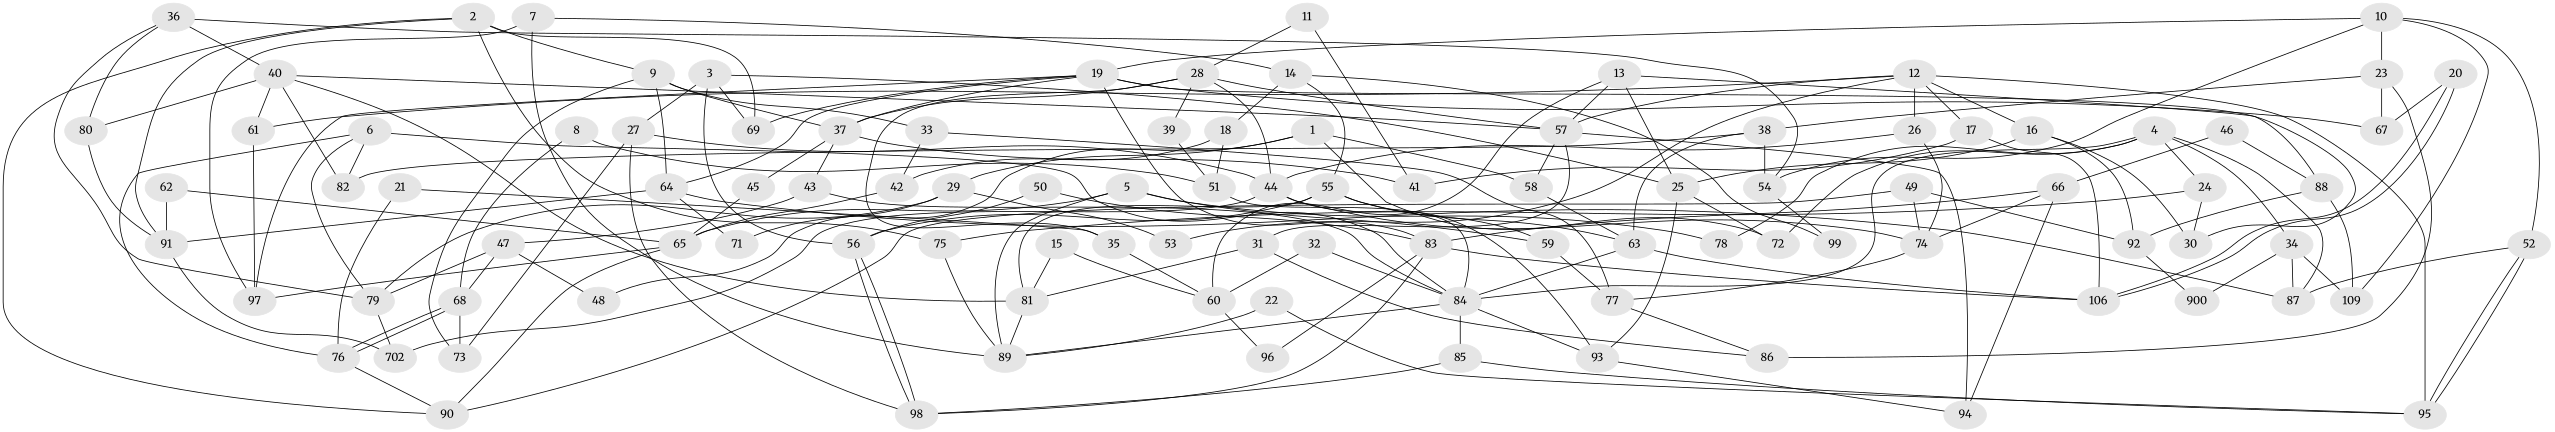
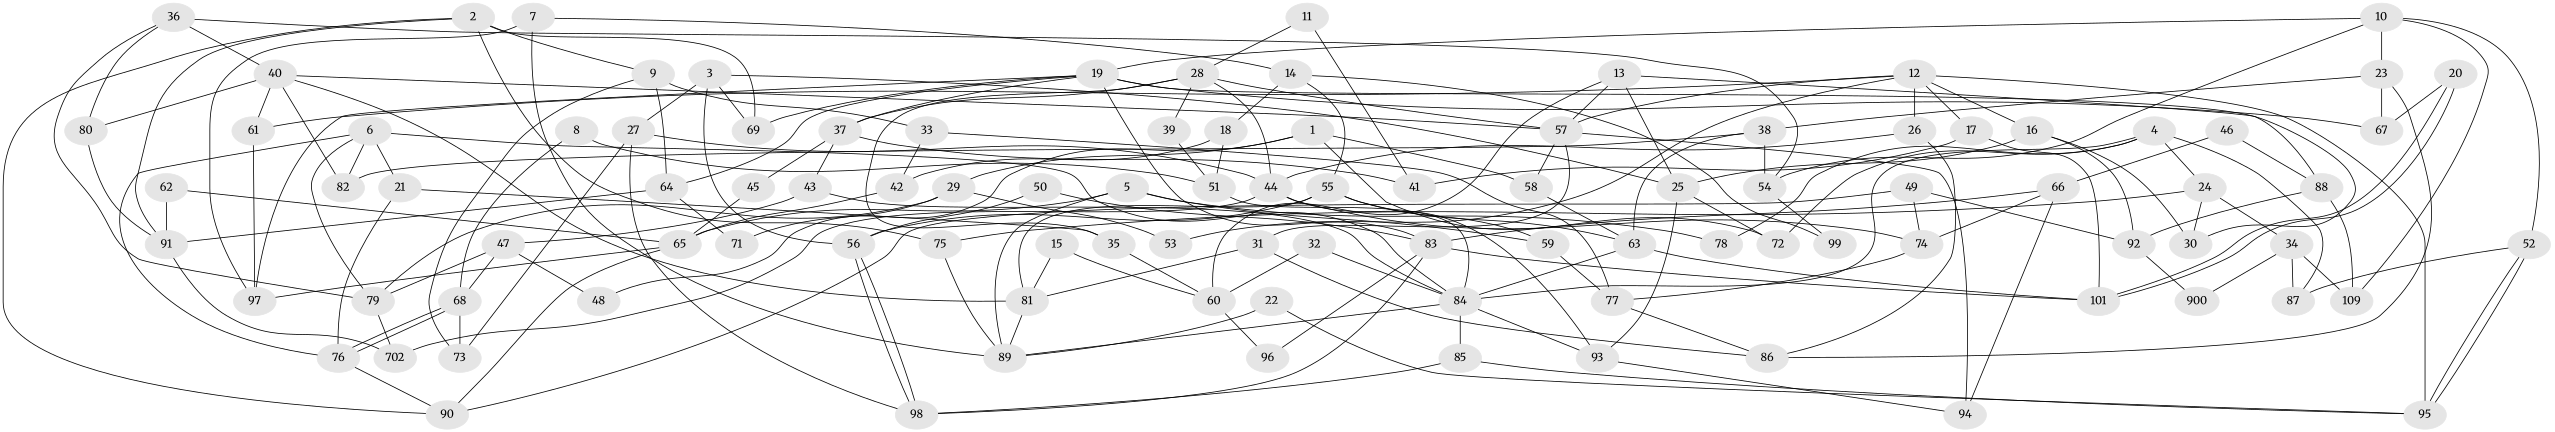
edge "9" -- "37": removed
edge "6" -- "21": added
edge "4" -- "34": now "24" -- "34"
edge "26" -- "74": now "26" -- "86"
edge "64" -- "87": removed
node "106": label "106" -> "101"
